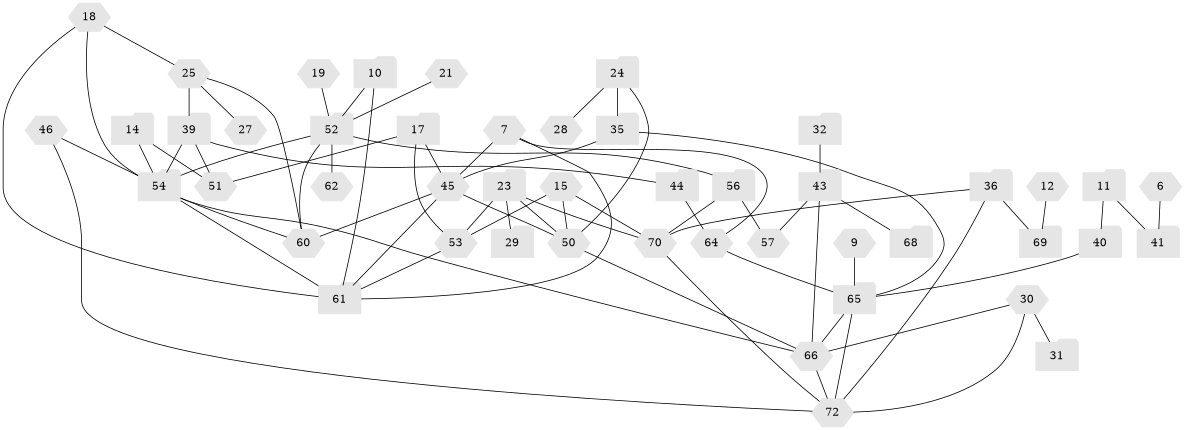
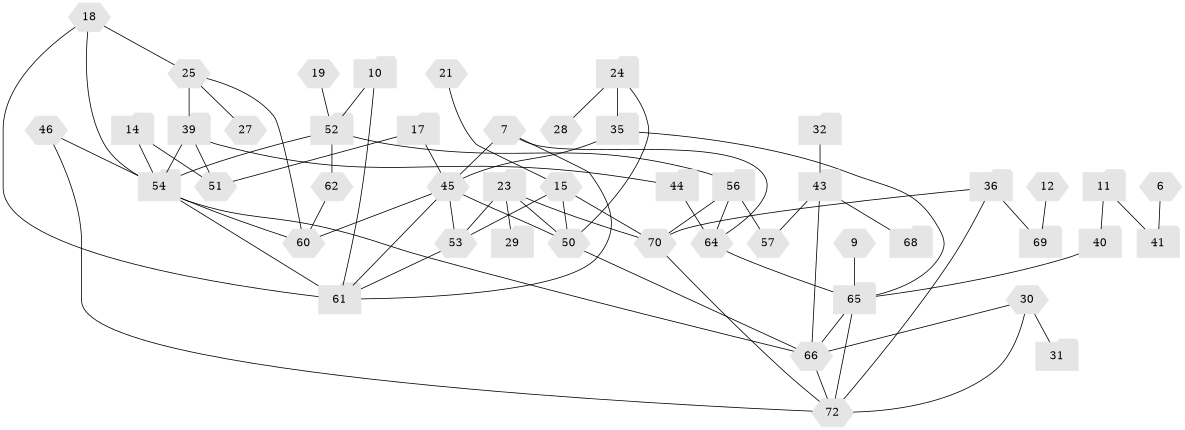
edge "21" -- "52": now "21" -- "15"
edge "52" -- "60": now "62" -- "60"
edge "17" -- "53": now "45" -- "53"
edge "56" -- "64": added
